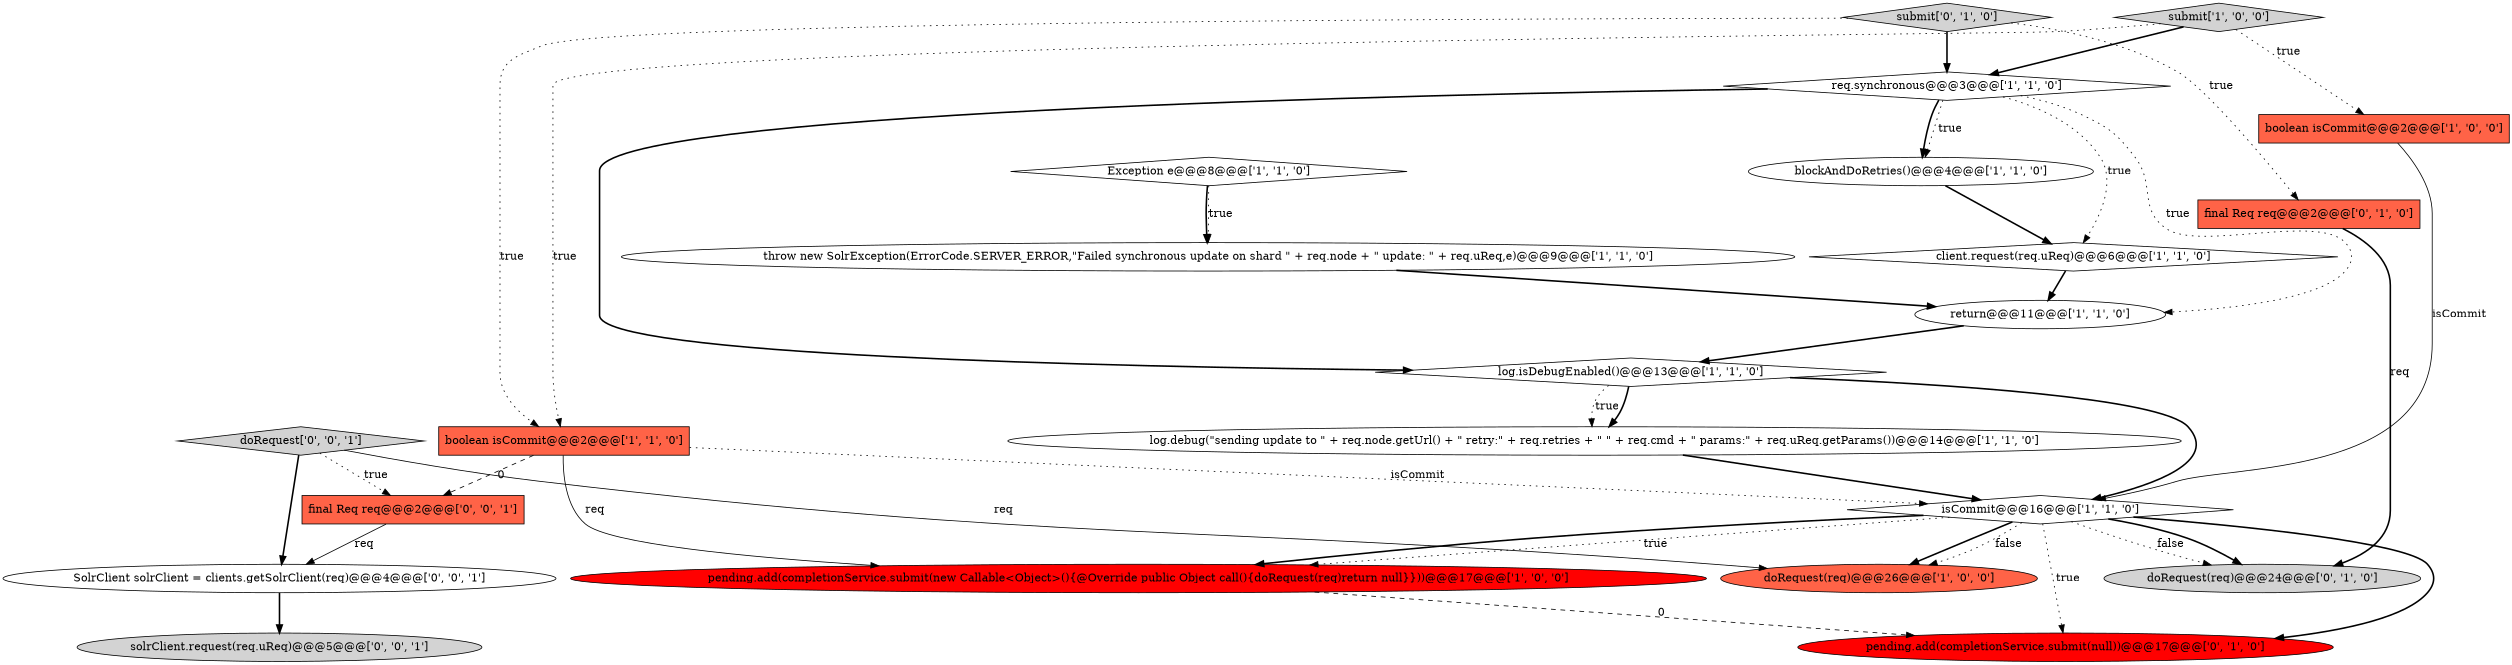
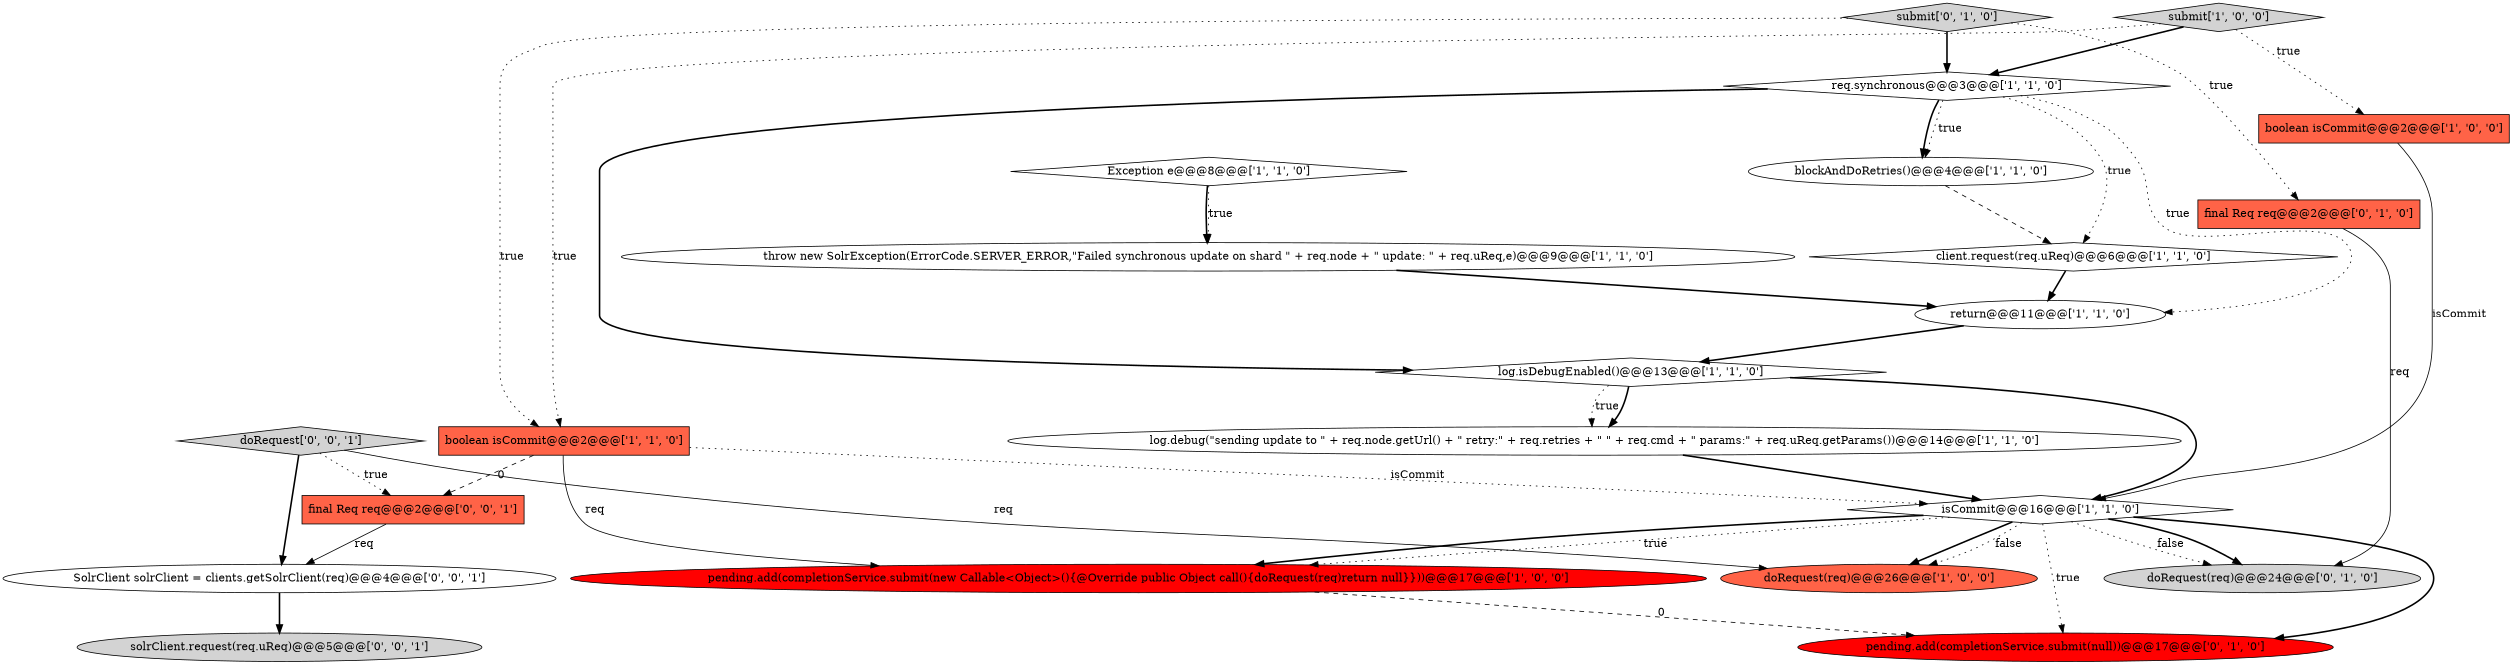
edge "blockAndDoRetries()@@@4@@@['1', '1', '0']" -> "client.request(req.uReq)@@@6@@@['1', '1', '0']": style bold -> dashed
edge "final Req req@@@2@@@['0', '1', '0']" -> "doRequest(req)@@@24@@@['0', '1', '0']": style bold -> solid
